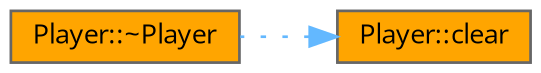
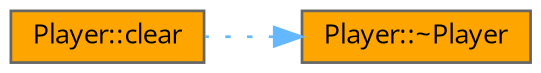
edge "Player::~Player" -> "Player::clear": reversed
